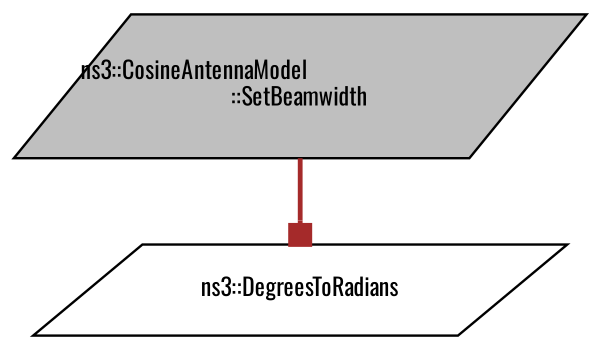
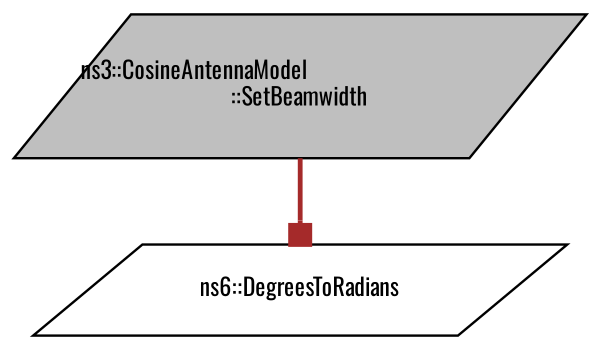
node "ns3::DegreesToRadians": label "ns3::DegreesToRadians" -> "ns6::DegreesToRadians"
